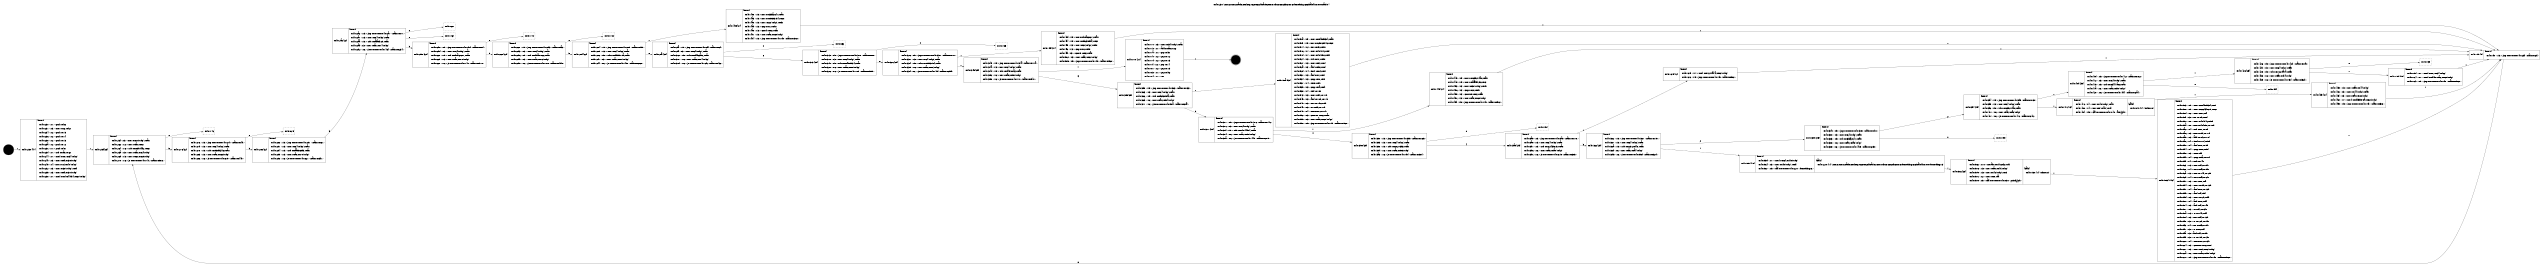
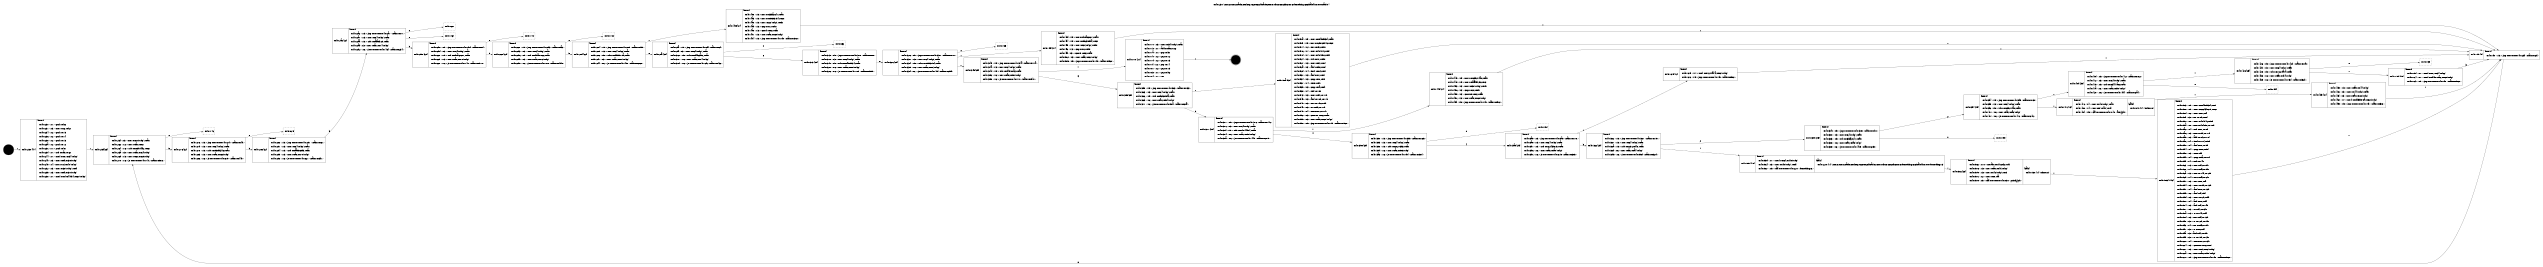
edge "0x401313 [25]" -> "0x401785": now "0x40132c [25]" -> "0x401785"
edge "0x40175d [19]" -> "0x4017f0 [5]": label " 1" -> " 3"
